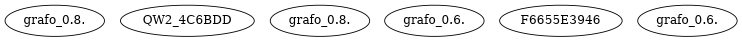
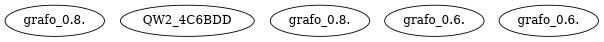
node "F6655E3946": removed
